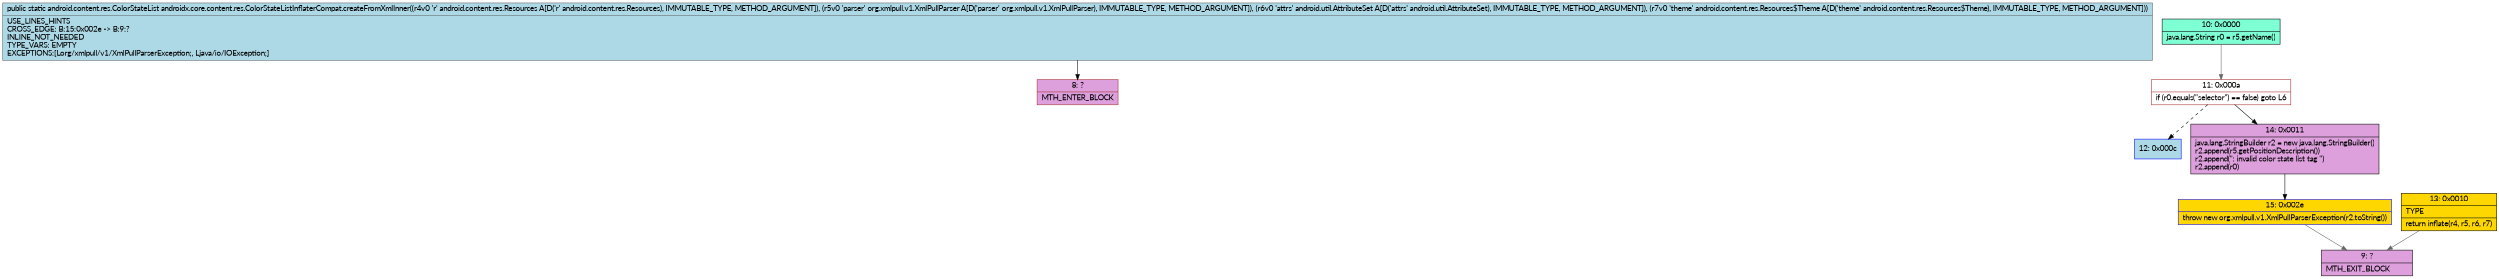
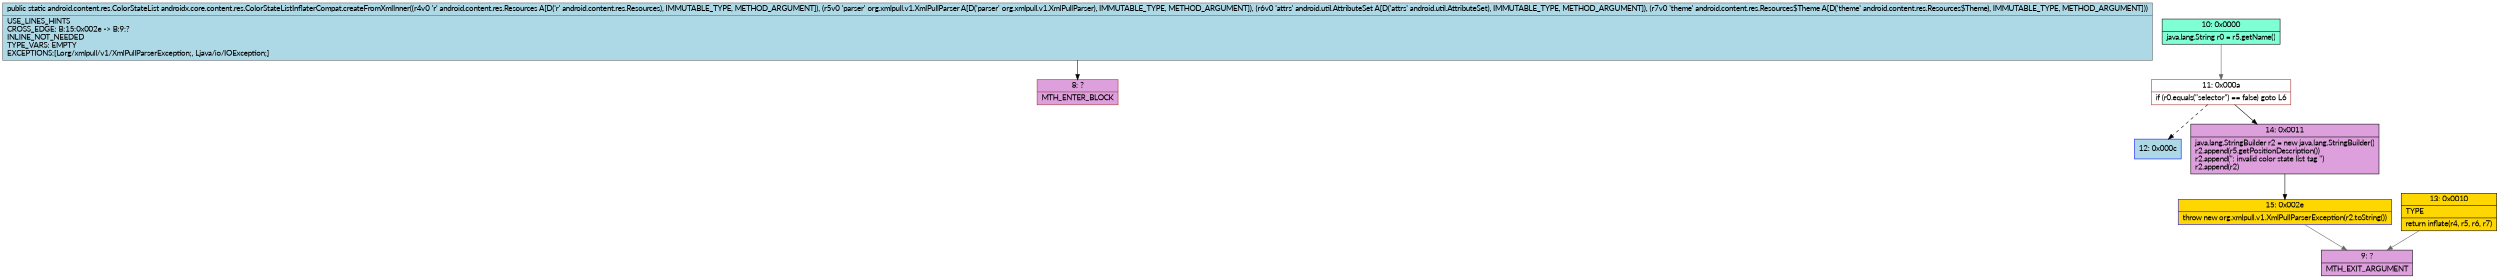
node "14: 0x0011": text "r2.append(r0)" -> "r2.append(r2)"
node "9: ?": text "MTH_EXIT_BLOCK" -> "MTH_EXIT_ARGUMENT"
